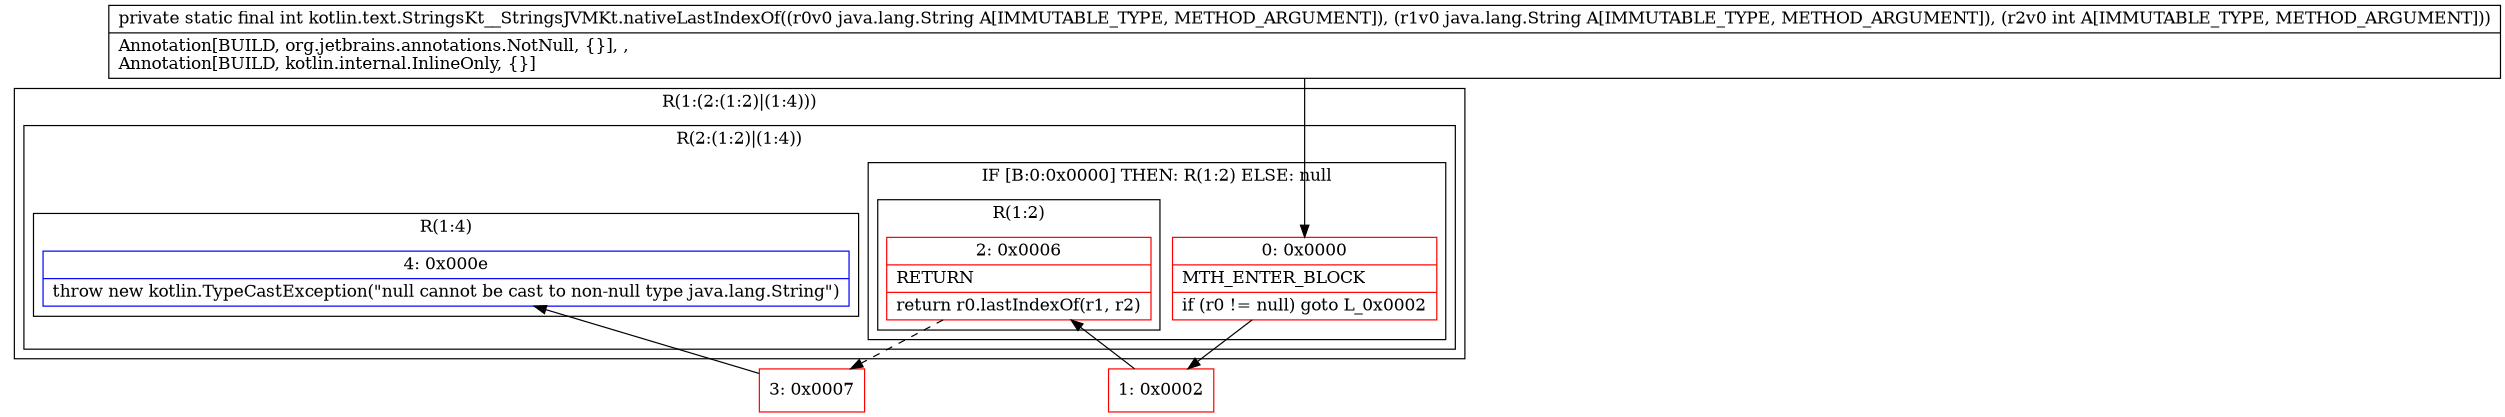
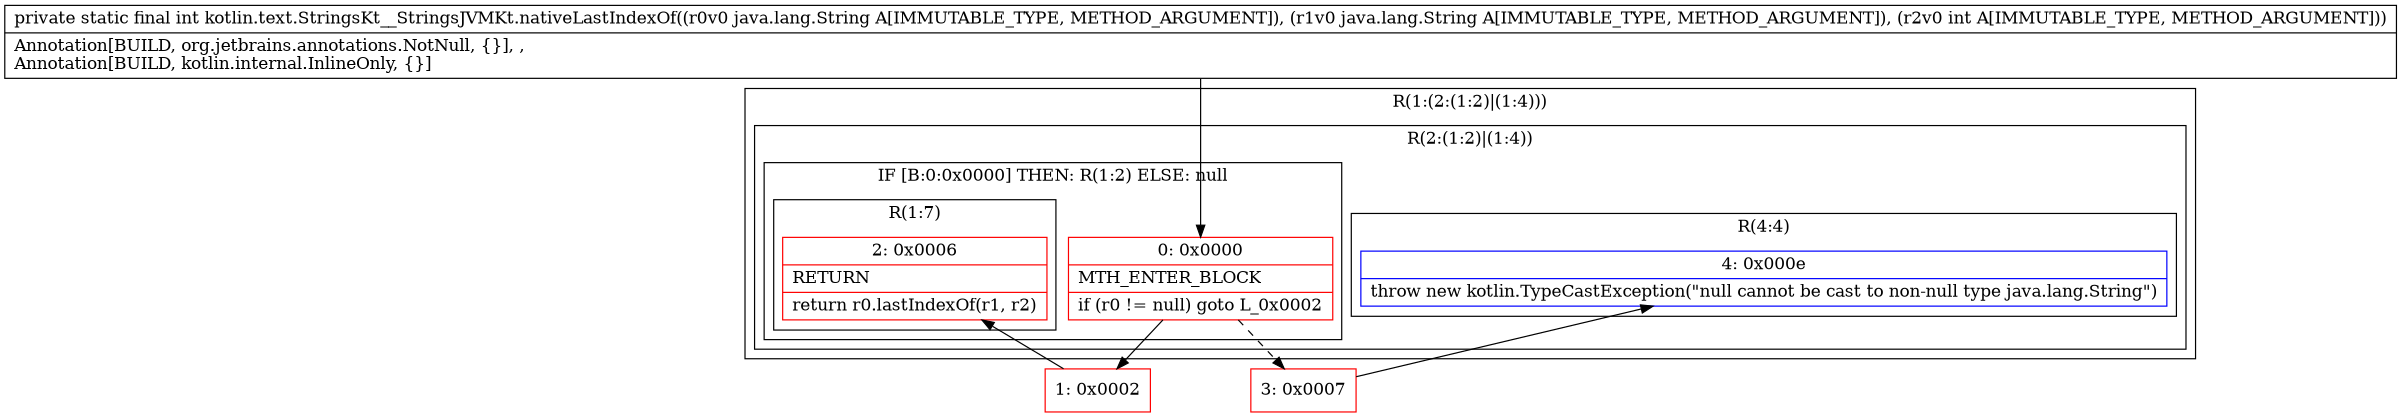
cluster "R(1:2)": label "R(1:2)" -> "R(1:7)"
cluster "R(1:4)": label "R(1:4)" -> "R(4:4)"
edge "2: 0x0006" -> "3: 0x0007": now "0: 0x0000" -> "3: 0x0007"
